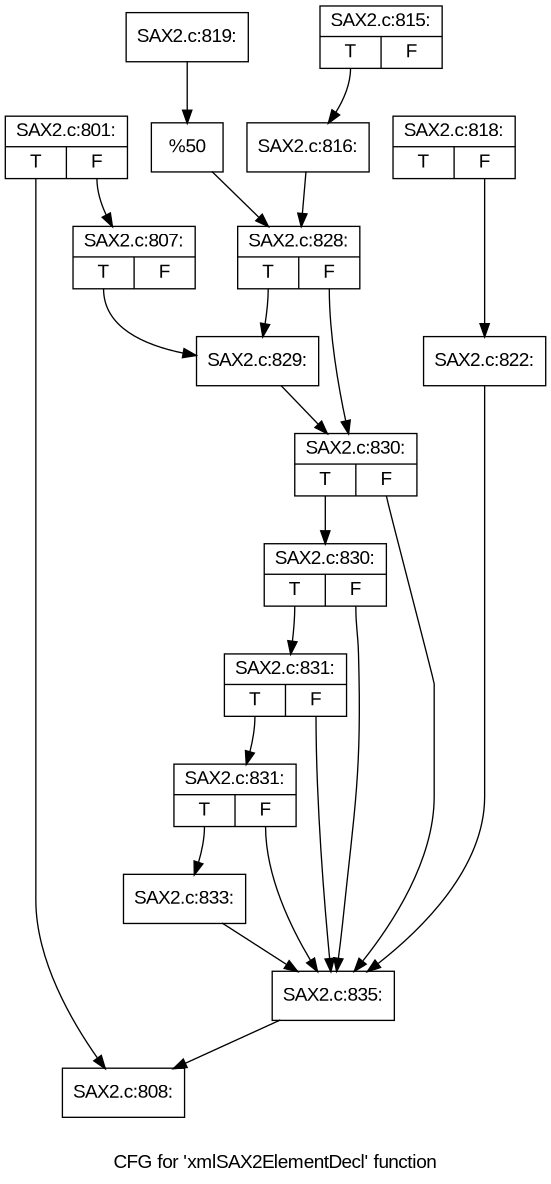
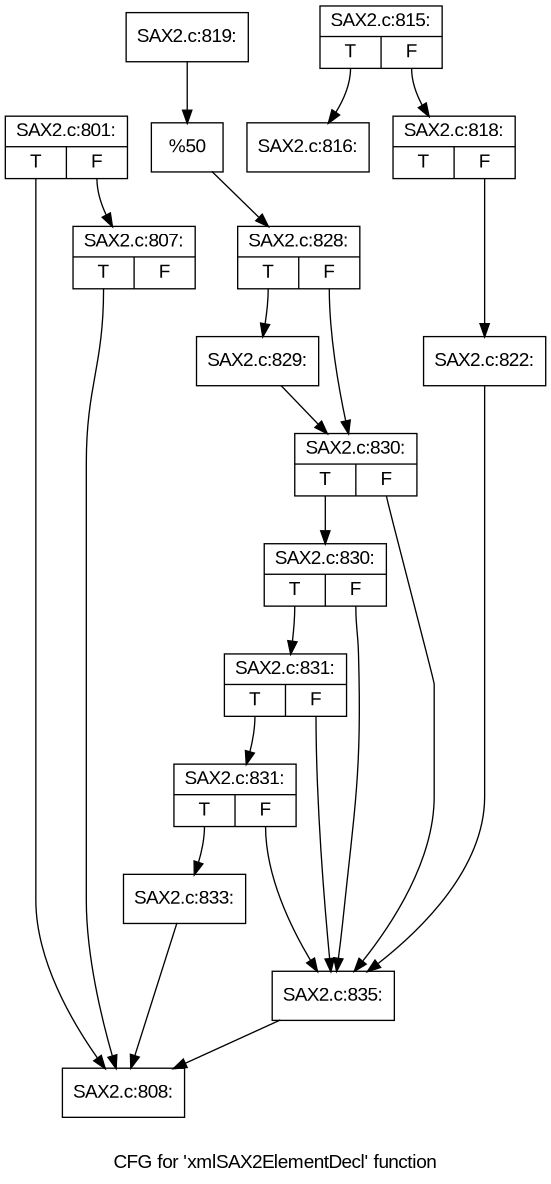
edge "SAX2.c:815:" -> "SAX2.c:818:": added
edge "SAX2.c:816:" -> "SAX2.c:828:": removed
edge "SAX2.c:807:" -> "SAX2.c:829:": now "SAX2.c:807:" -> "SAX2.c:808:"
edge "SAX2.c:833:" -> "SAX2.c:835:": now "SAX2.c:833:" -> "SAX2.c:808:"
